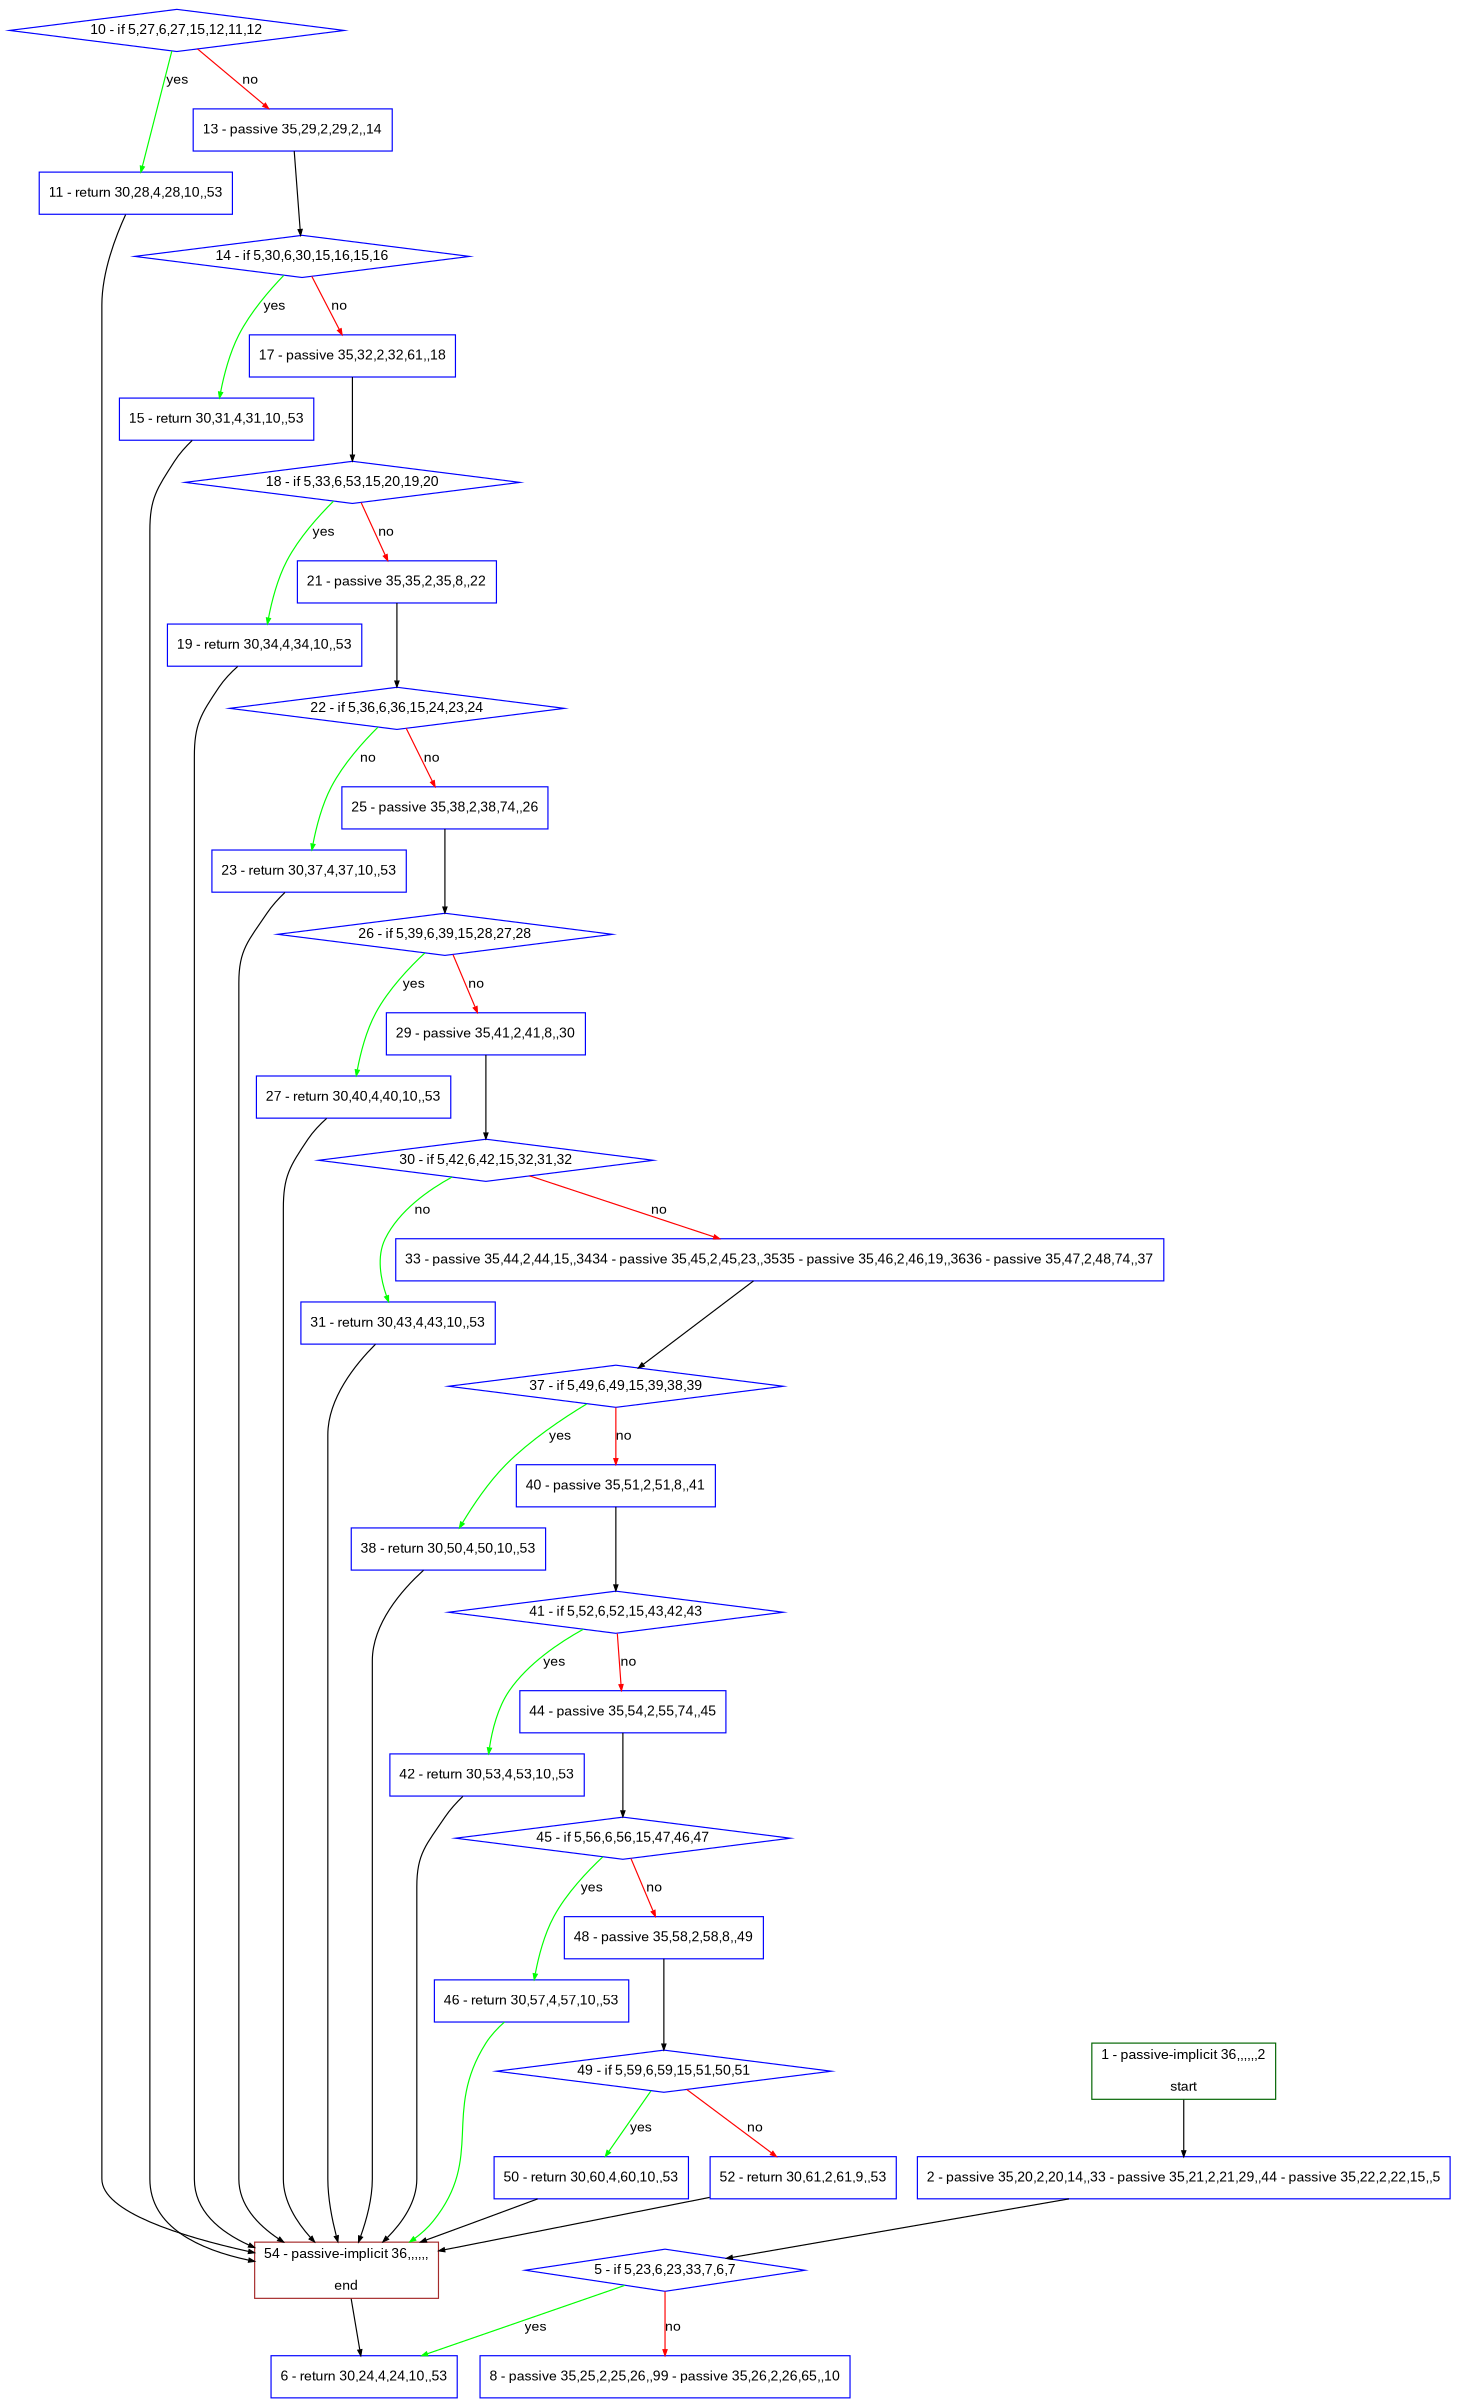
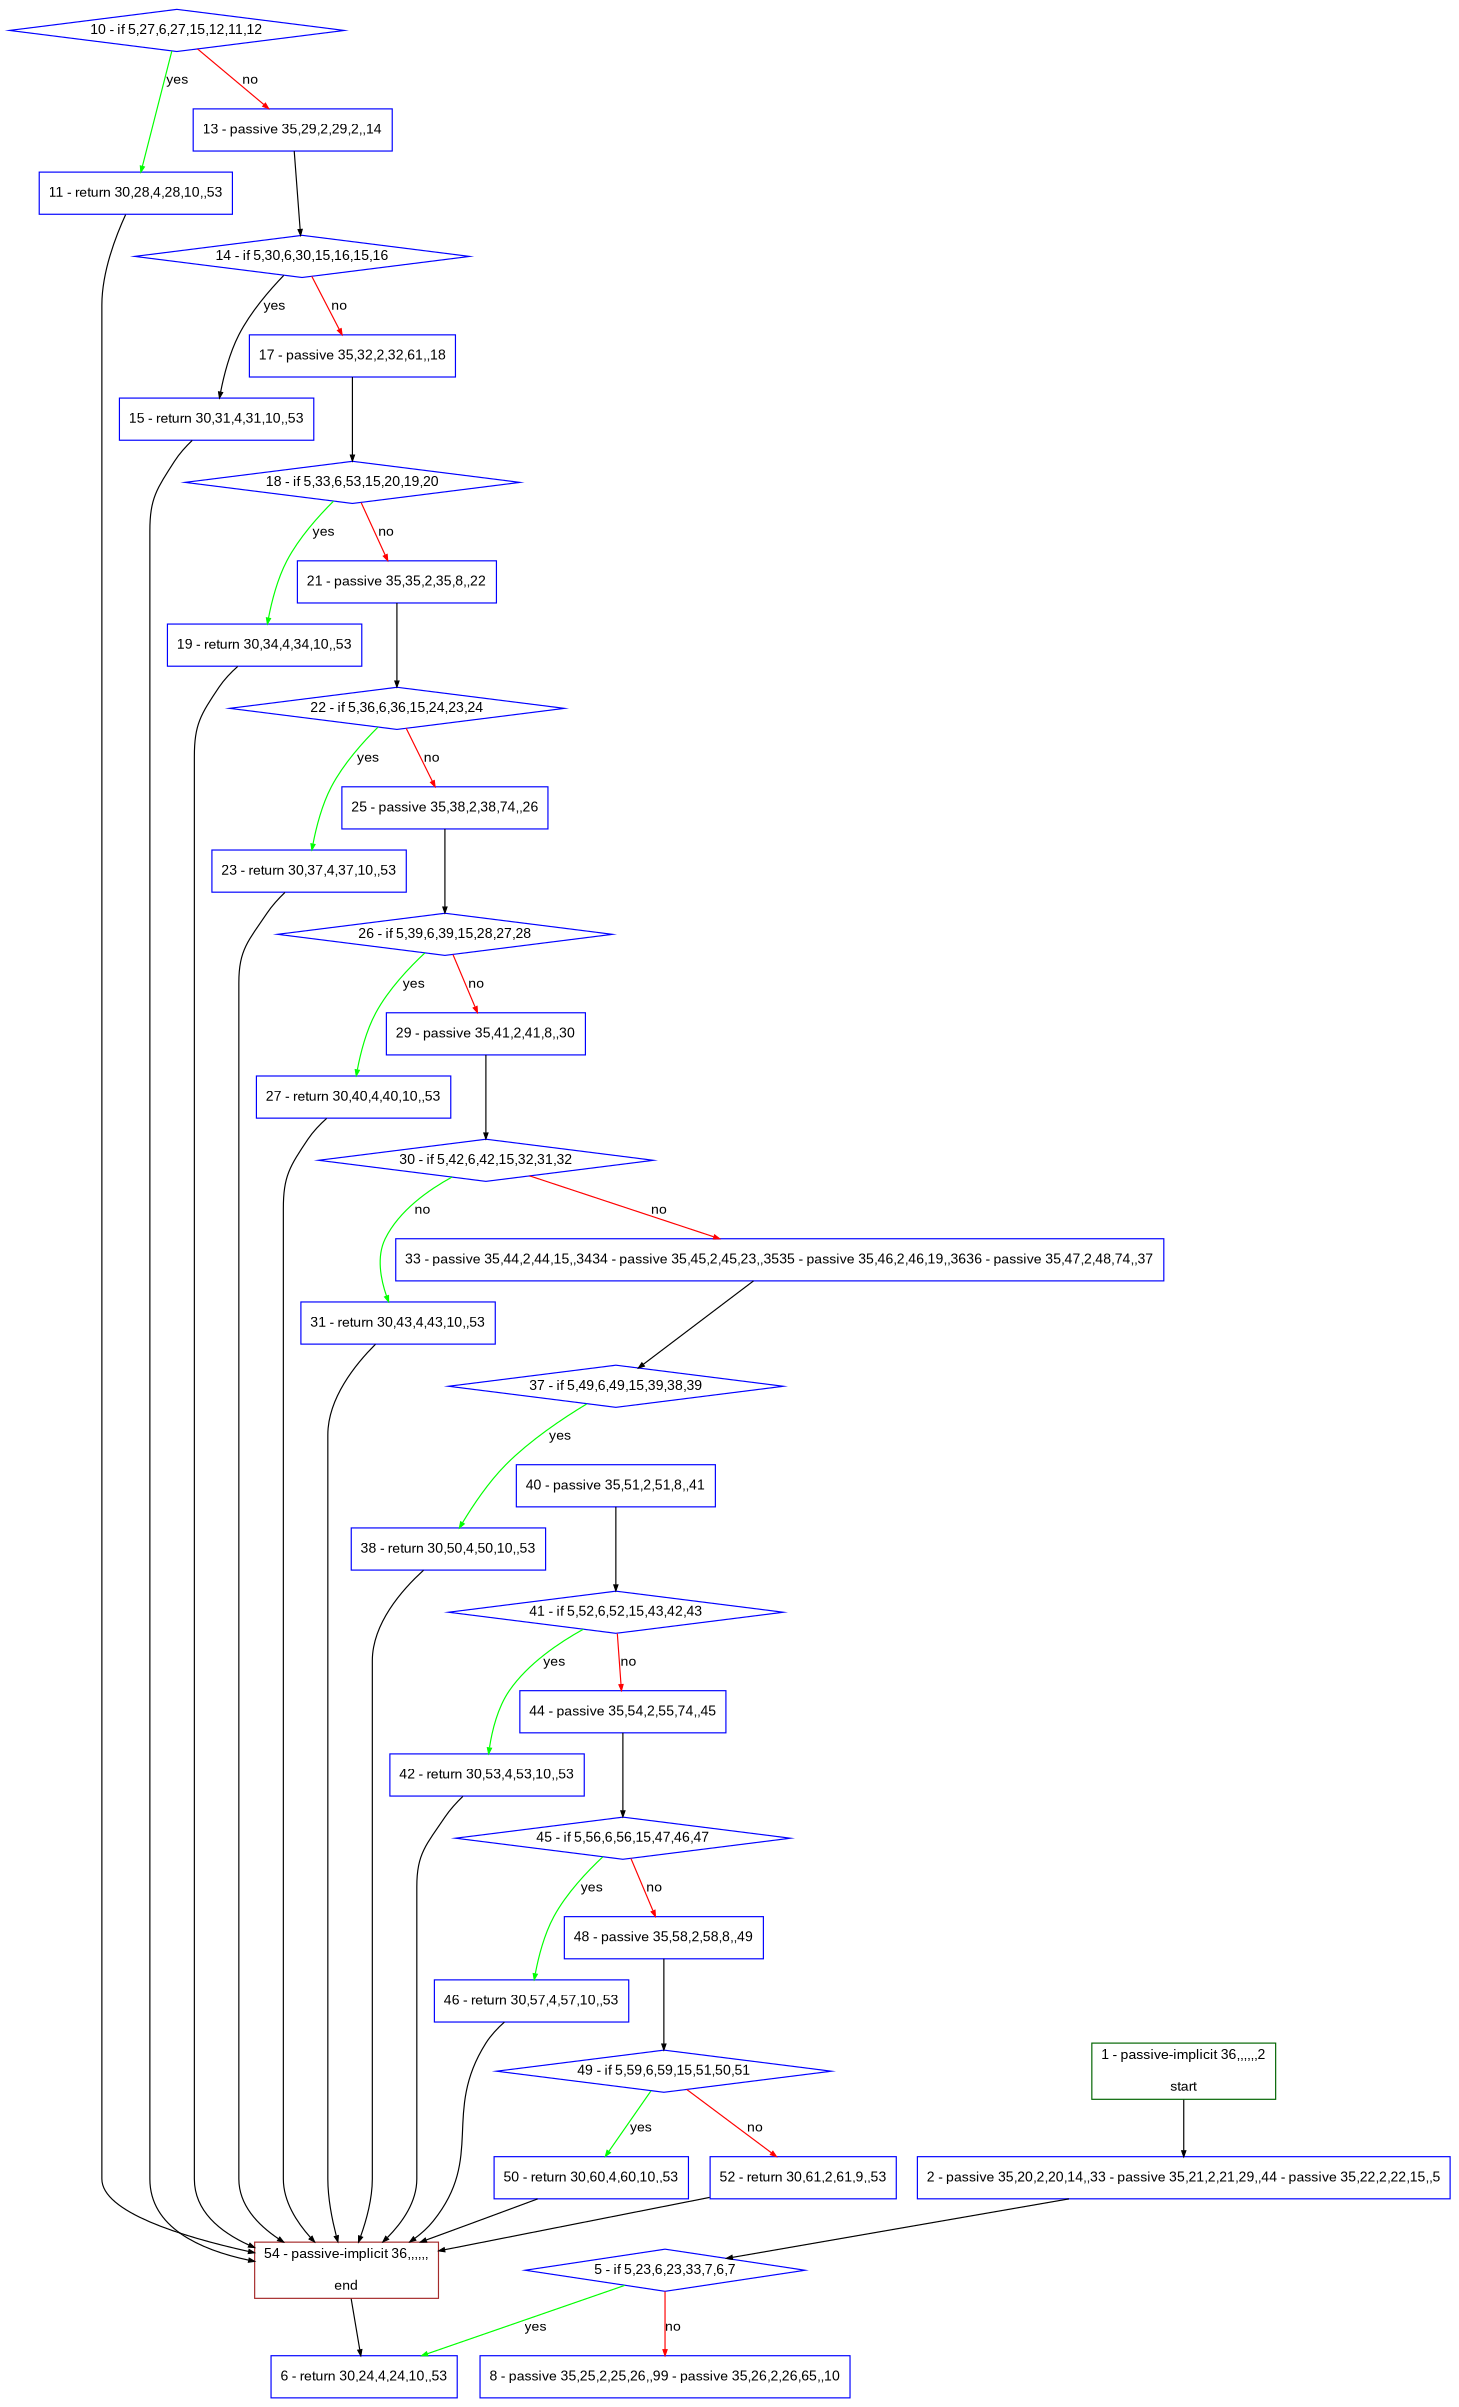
edge "14 - if 5,30,6,30,15,16,15,16" -> "15 - return 30,31,4,31,10,,53": color #00ff00 -> #000000
edge "22 - if 5,36,6,36,15,24,23,24" -> "23 - return 30,37,4,37,10,,53": label "no" -> "yes"
edge "37 - if 5,49,6,49,15,39,38,39" -> "40 - passive 35,51,2,51,8,,41": removed, label "no"
edge "46 - return 30,57,4,57,10,,53" -> "54 - passive-implicit 36,,,,,, end": color #00ff00 -> #000000
